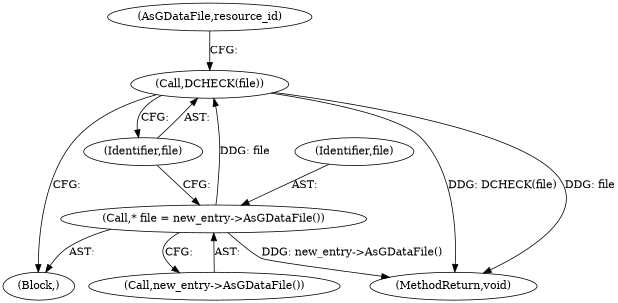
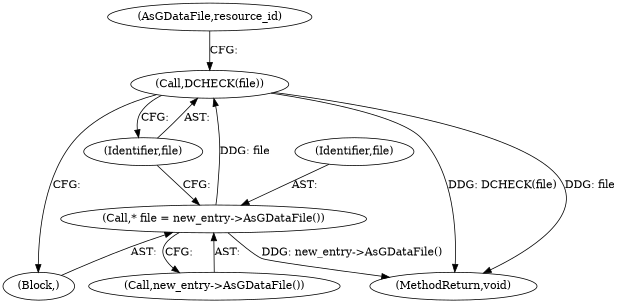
edge "(Call,* file = new_entry->AsGDataFile())" -> "(Block,)": reversed
